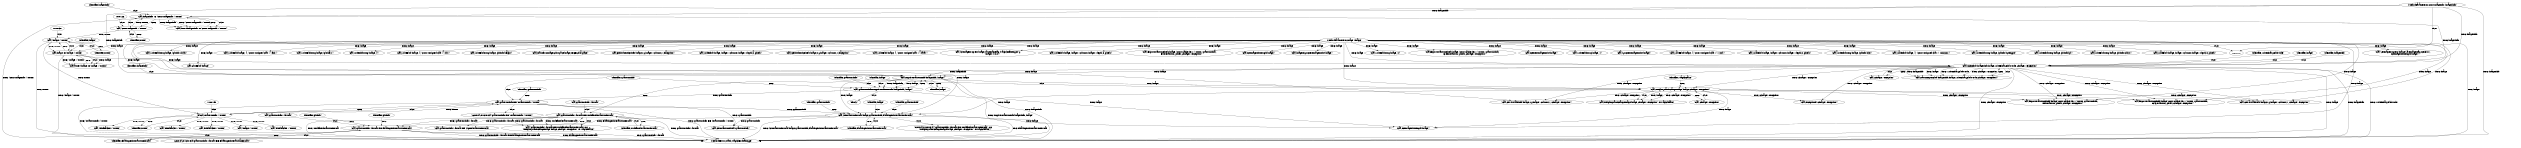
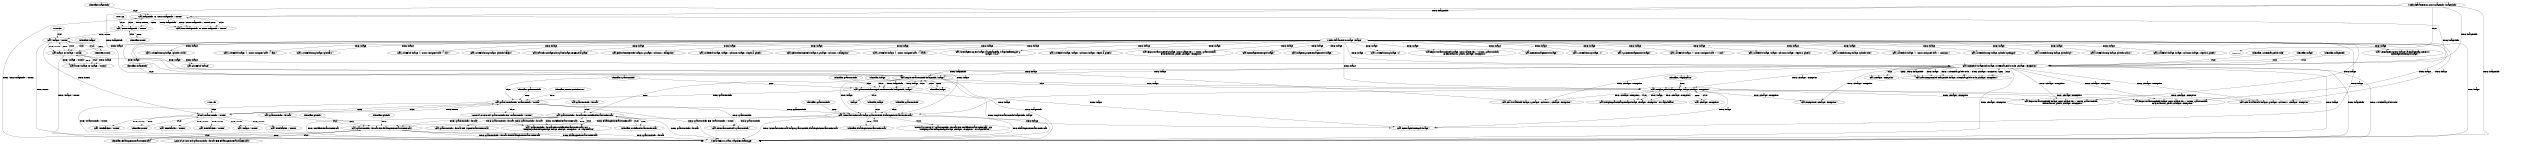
edge "(MethodParameterIn,Image *image)" -> "(Call,CloseBlob(image))": now "(Call,WriteBlobLong(image, ipl_info.width))" -> "(Call,CloseBlob(image))"
edge "(MethodParameterIn,Image *image)" -> "1000110": removed, label "AST:"
node "(Call,WriteBlobLong(image, 4))": removed
edge "(Call,quantum_info=AcquireQuantumInfo(image_info, image))" -> "(Call,AcquireQuantumInfo(image_info, image))": label "CFG: " -> "AST: "
node "(Identifier,ResourceLimitError)": added
node "(Block,)": label "(Block,)" -> "(Image,)"
